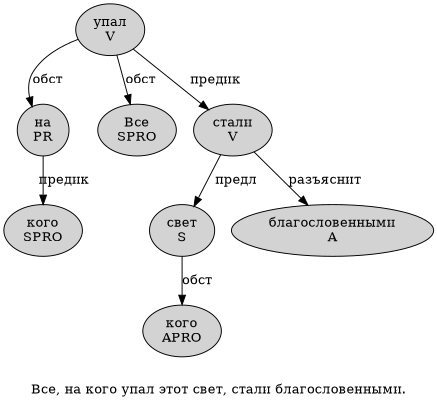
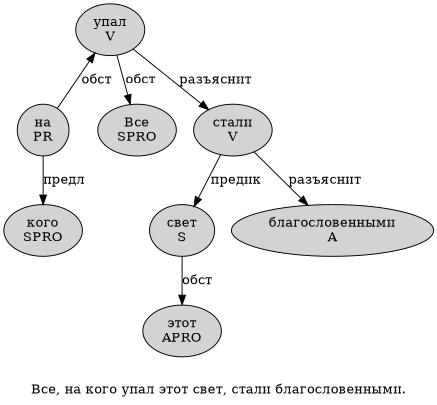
edge "упал V" -> "на PR": reversed
edge "упал V" -> "стали V": label "предик" -> "разъяснит"
edge "на PR" -> "кого SPRO": label "предик" -> "предл"
edge "стали V" -> "свет S": label "предл" -> "предик"
node "кого APRO": label "кого APRO" -> "этот APRO"
